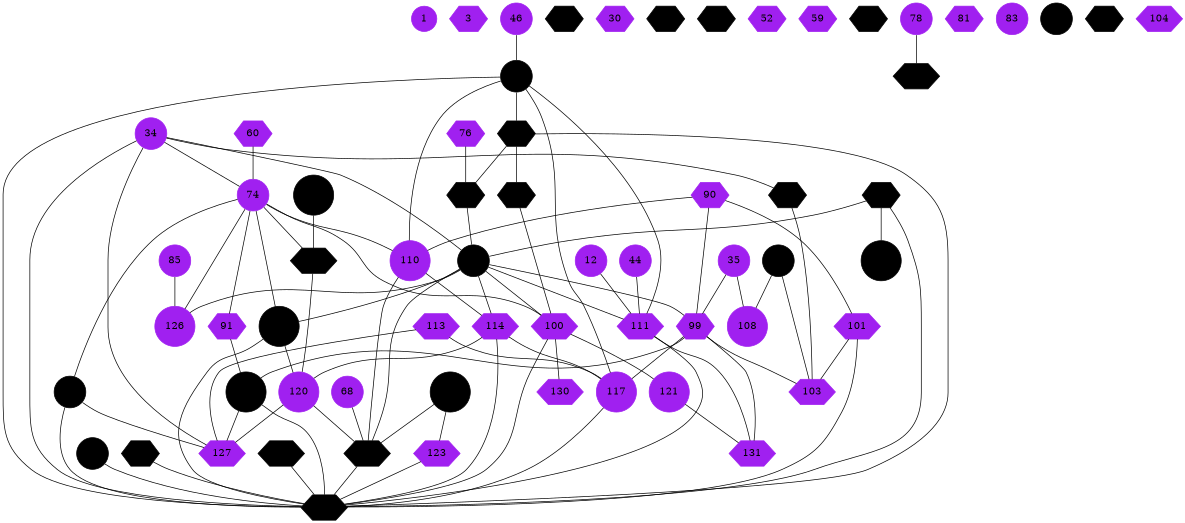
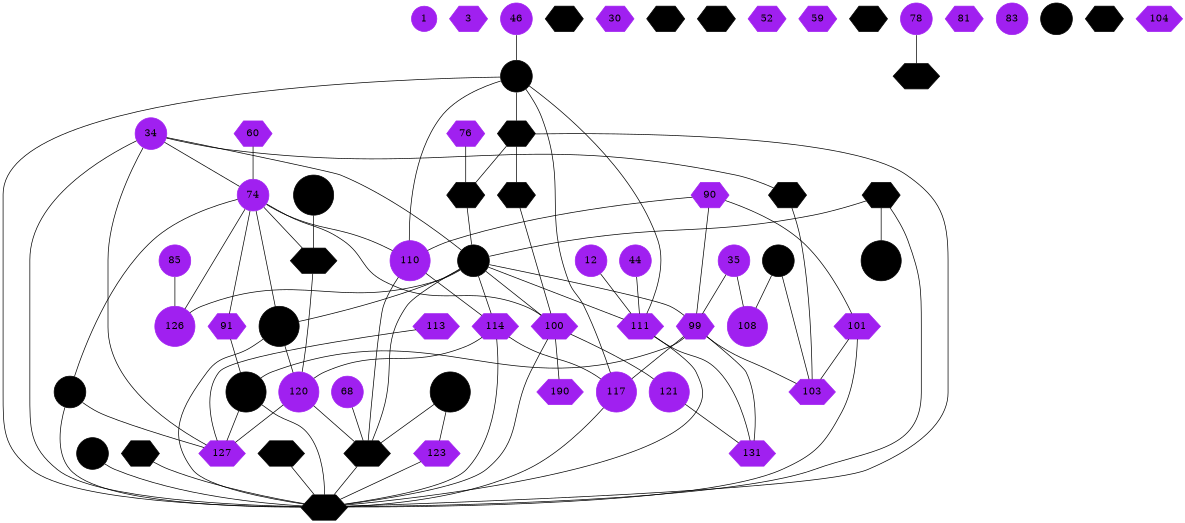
edge "113" -- "117": removed
node "130": label "130" -> "190"
